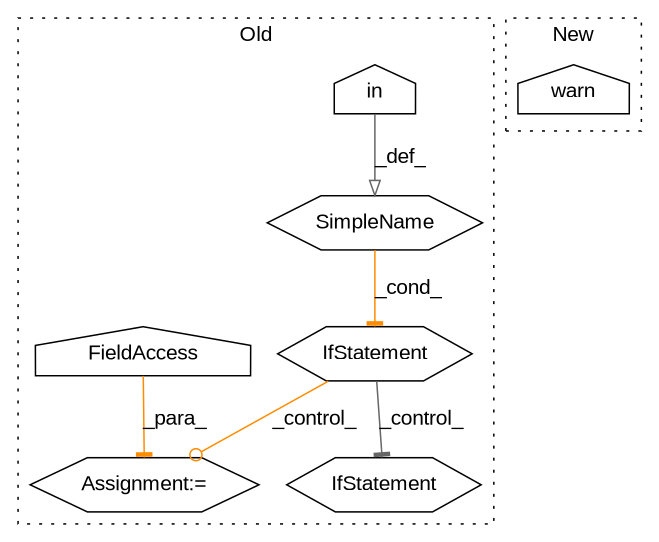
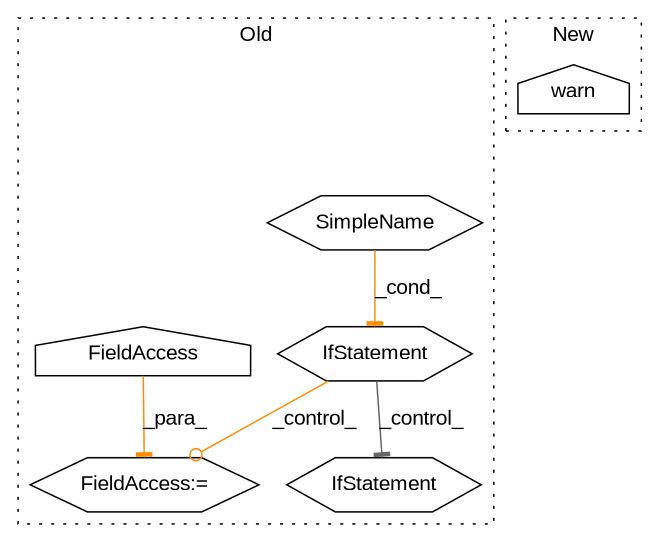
node "in": removed
node "Assignment:=": label "Assignment:=" -> "FieldAccess:="
